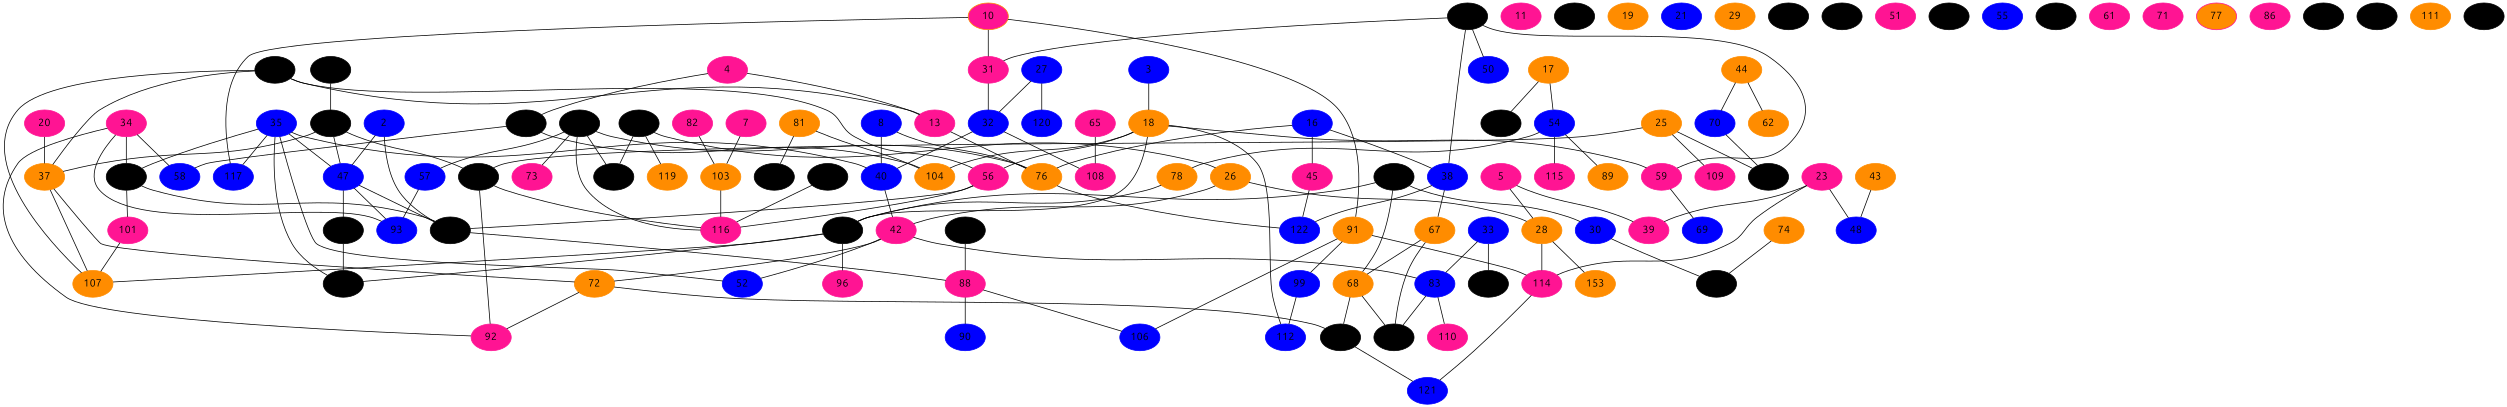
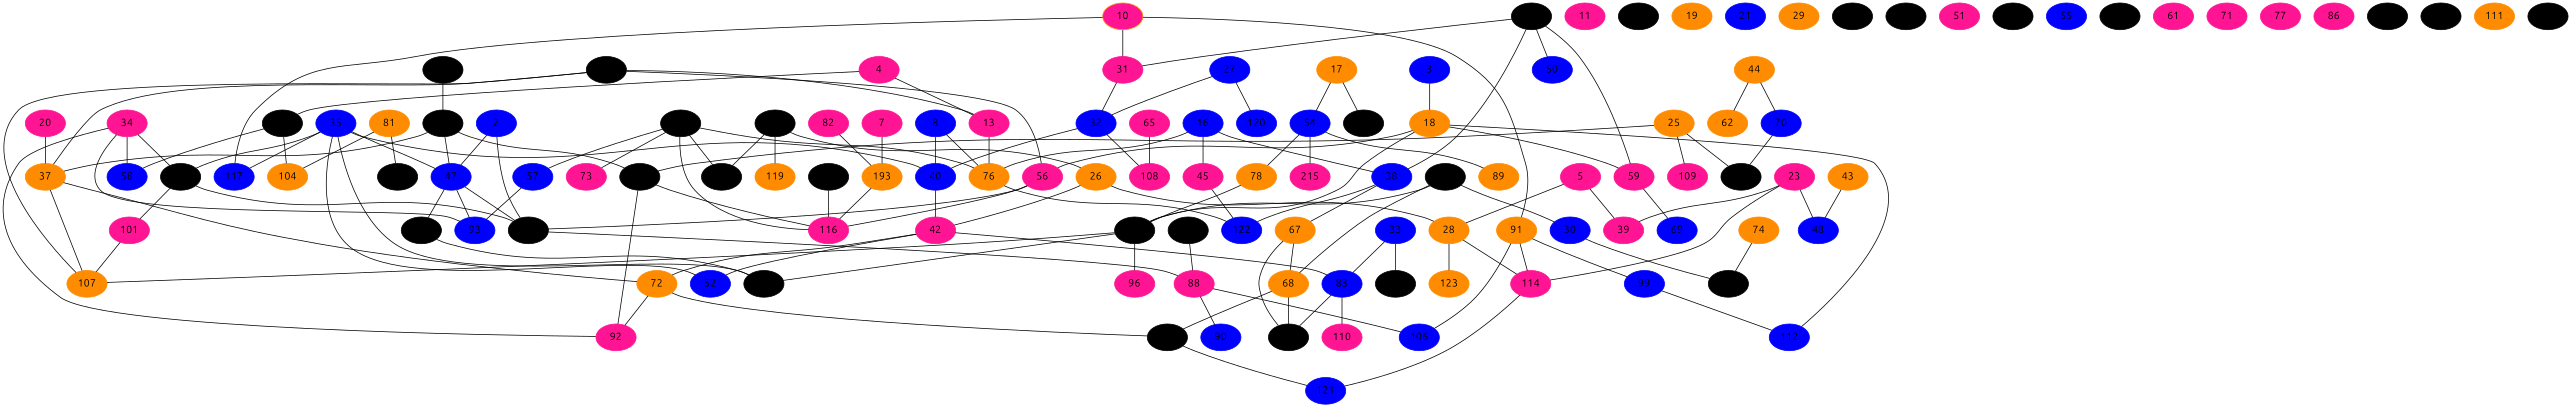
node "77": fillcolor darkorange -> deeppink
edge "18" -- "104": removed
node "103": label "103" -> "193"
node "115": label "115" -> "215"
node "153": label "153" -> "123"
